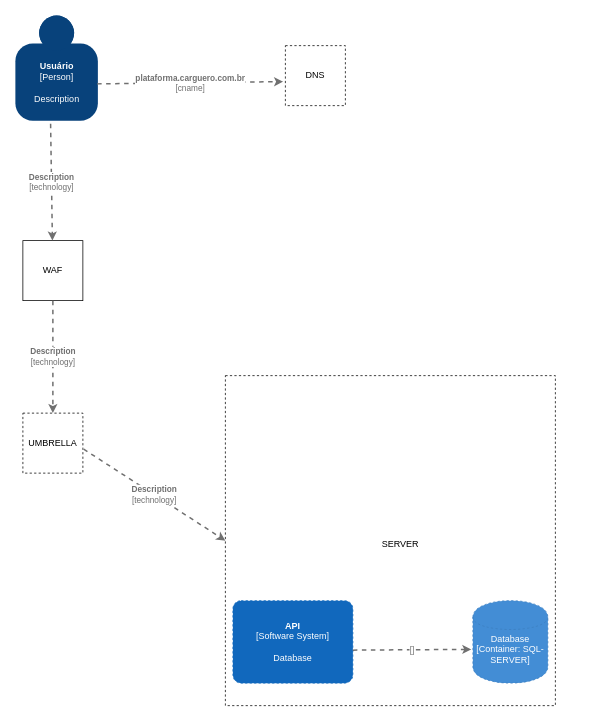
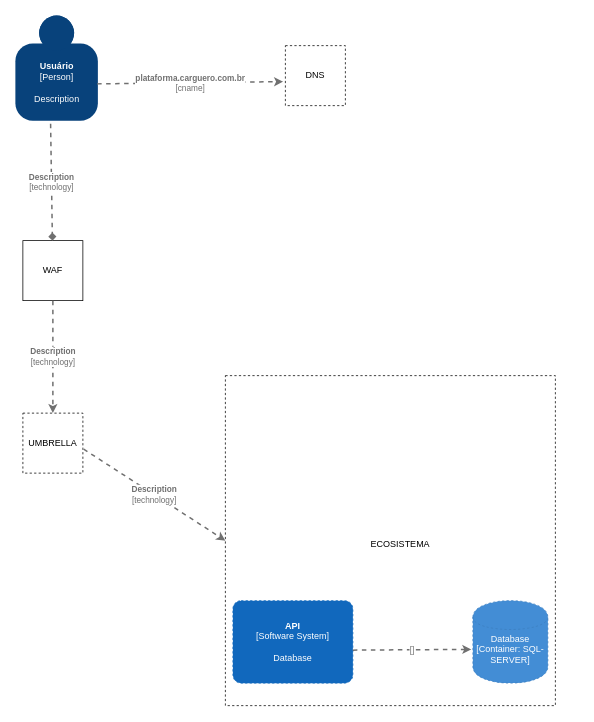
edge "Usuário [Person] Description" -> "WAF": arrowhead classic -> diamond
node "SERVER": label "SERVER" -> "ECOSISTEMA"
